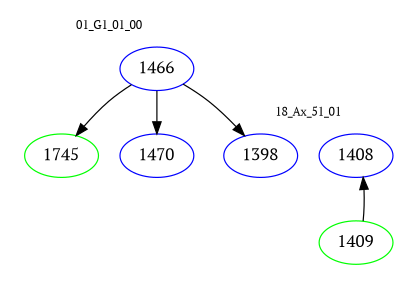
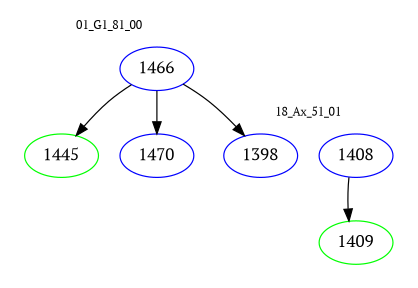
cluster "01_G1_01_00": label "01_G1_01_00" -> "01_G1_81_00"
node "1745": label "1745" -> "1445"
edge "1409" -> "1408": reversed
